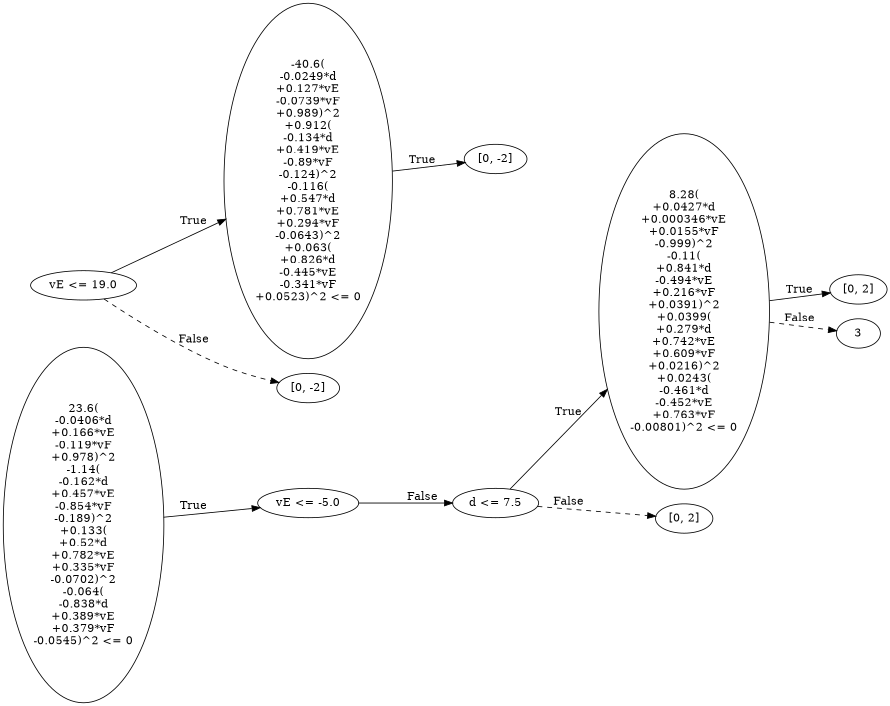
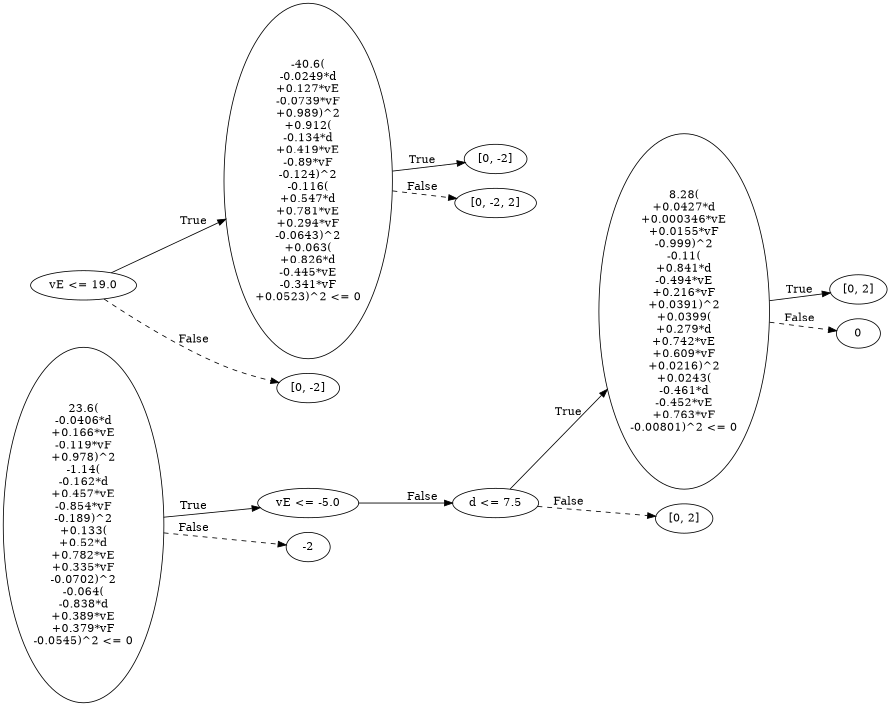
node "[0, -2, 2]": added
node "3": label "3" -> "0"
node "-2": added
